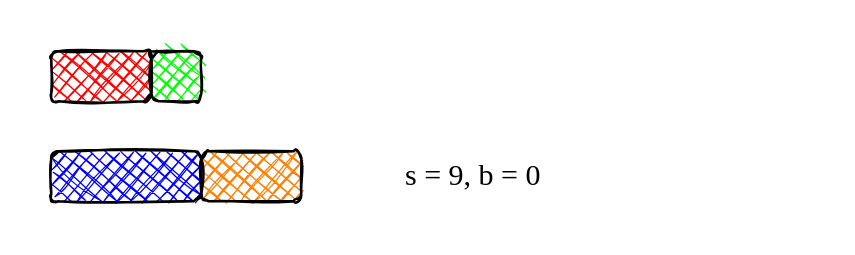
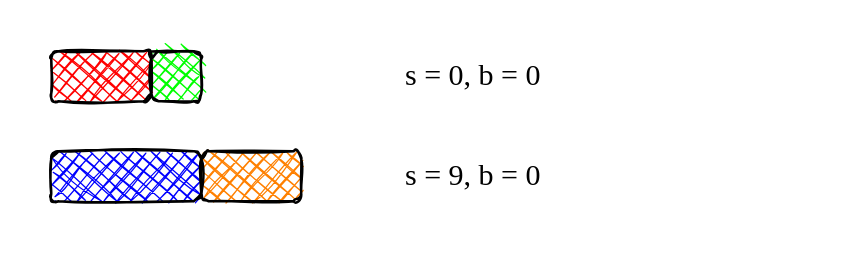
node "s = 0, b = 0": added
